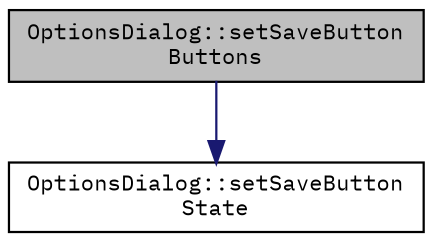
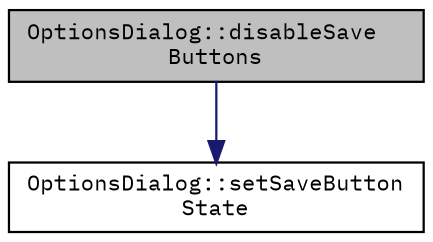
node "OptionsDialog::setSaveButton Buttons": label "OptionsDialog::setSaveButton Buttons" -> "OptionsDialog::disableSave Buttons"
